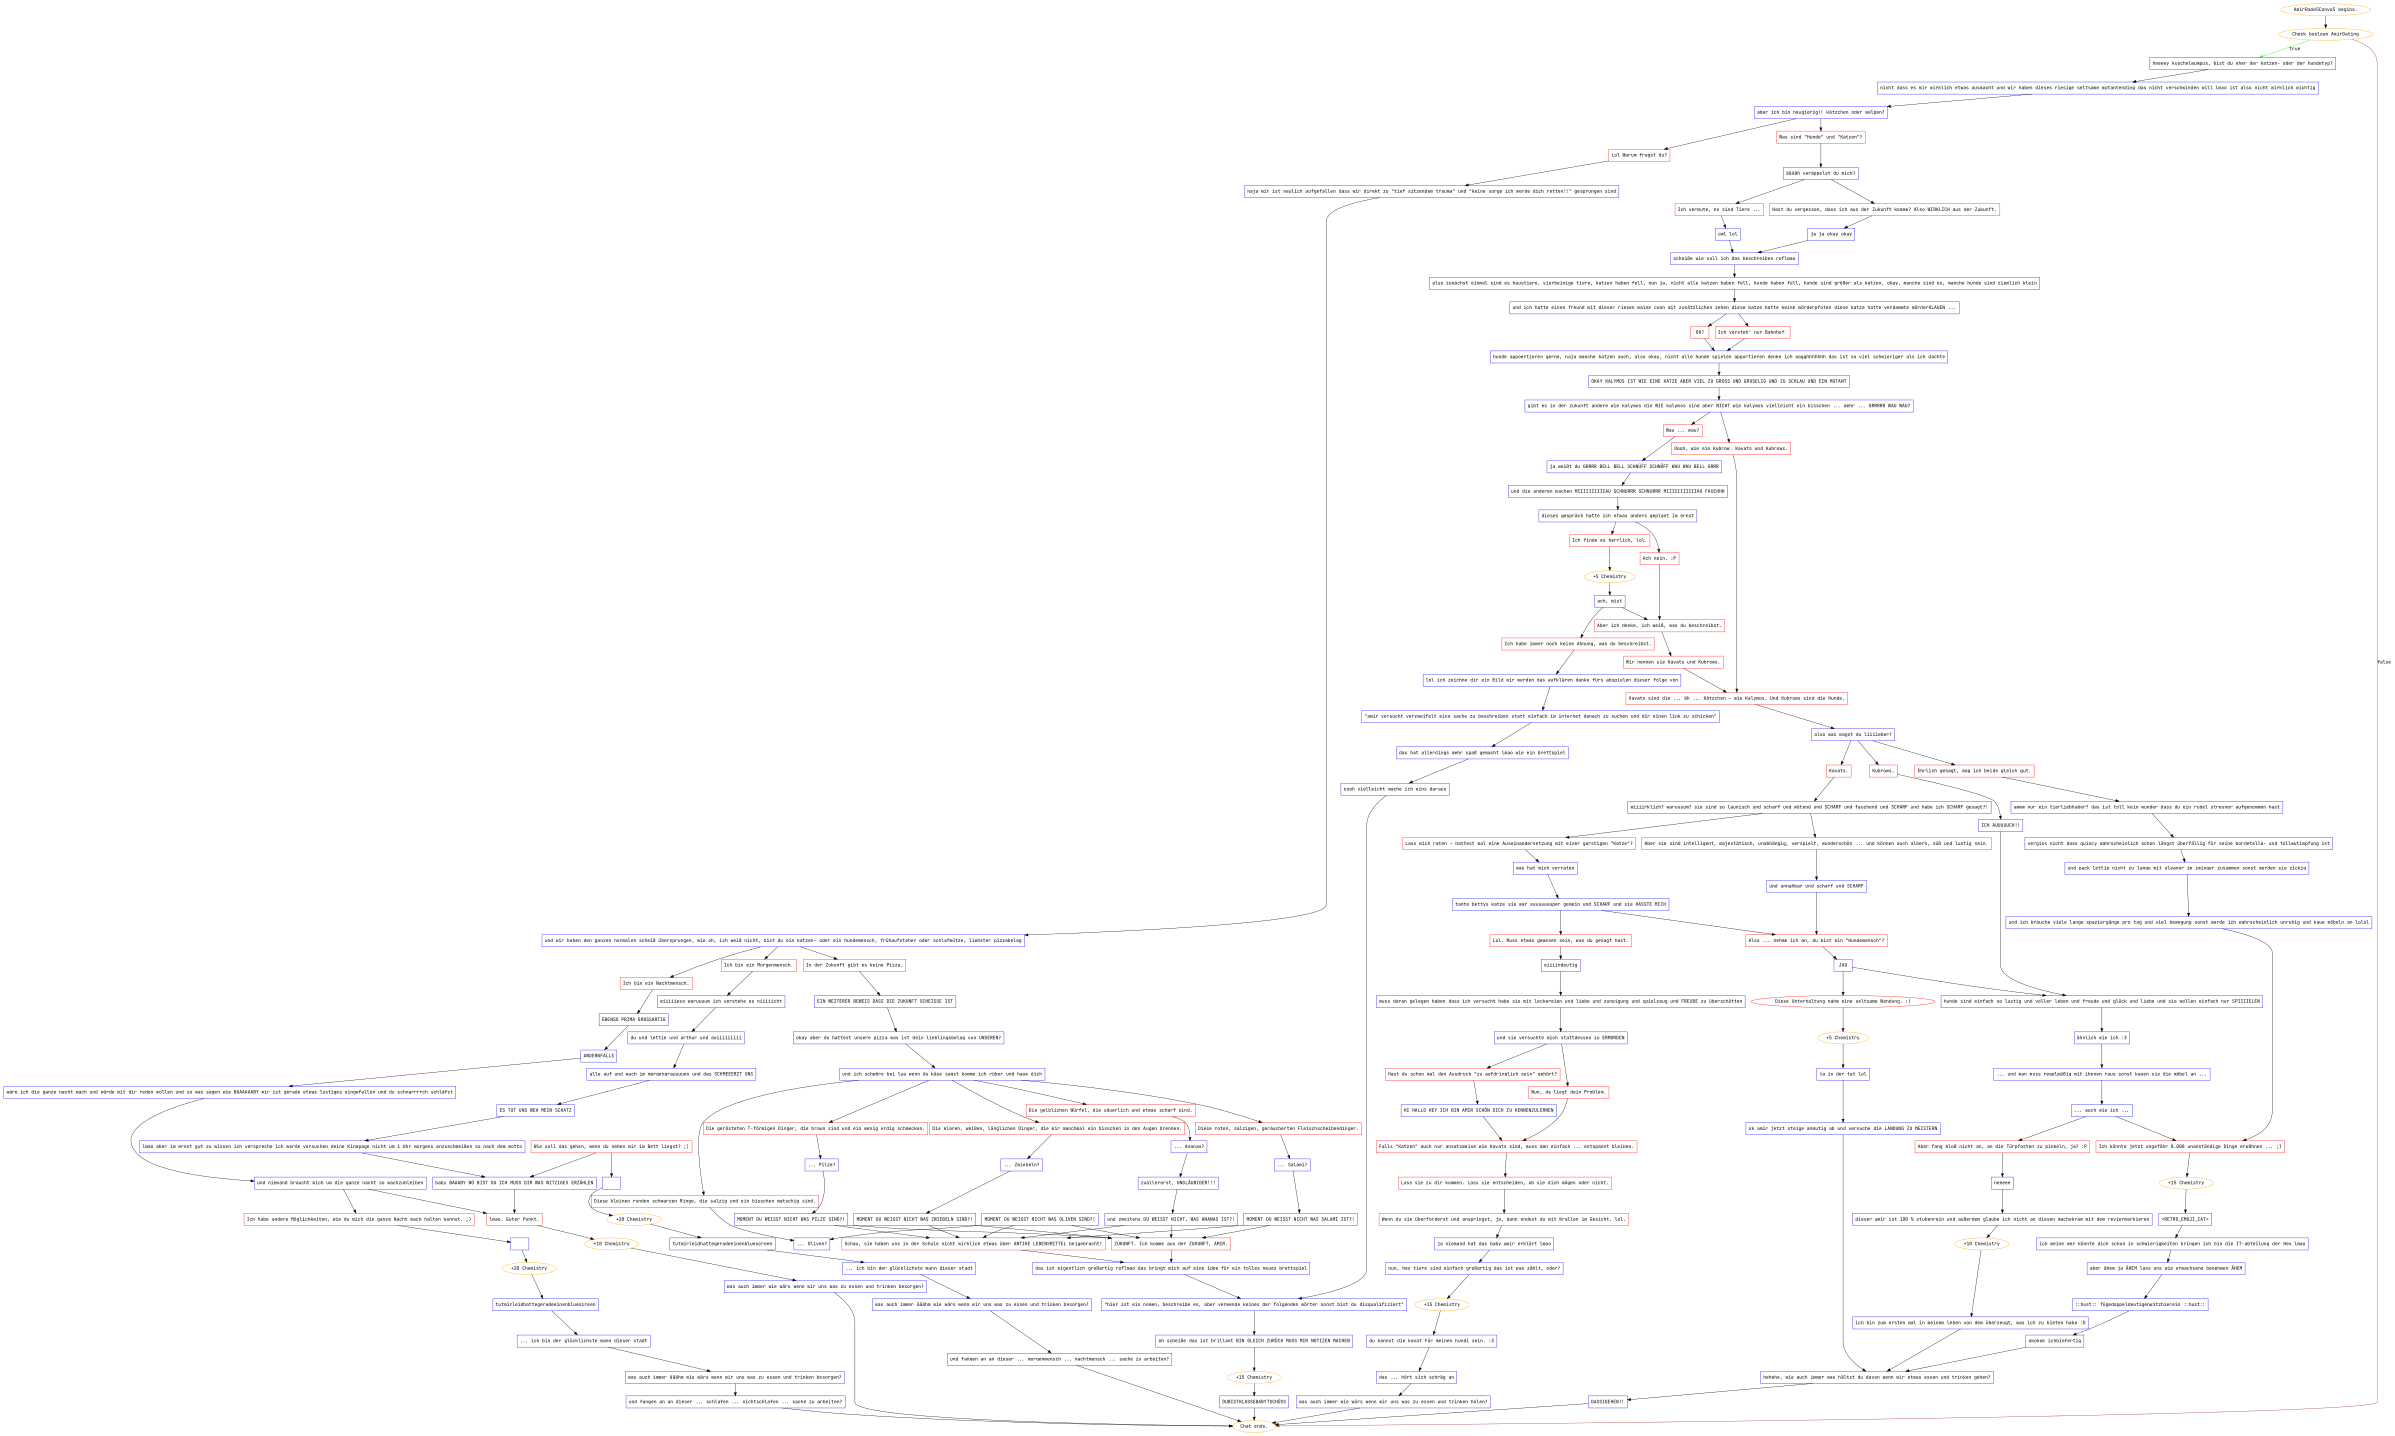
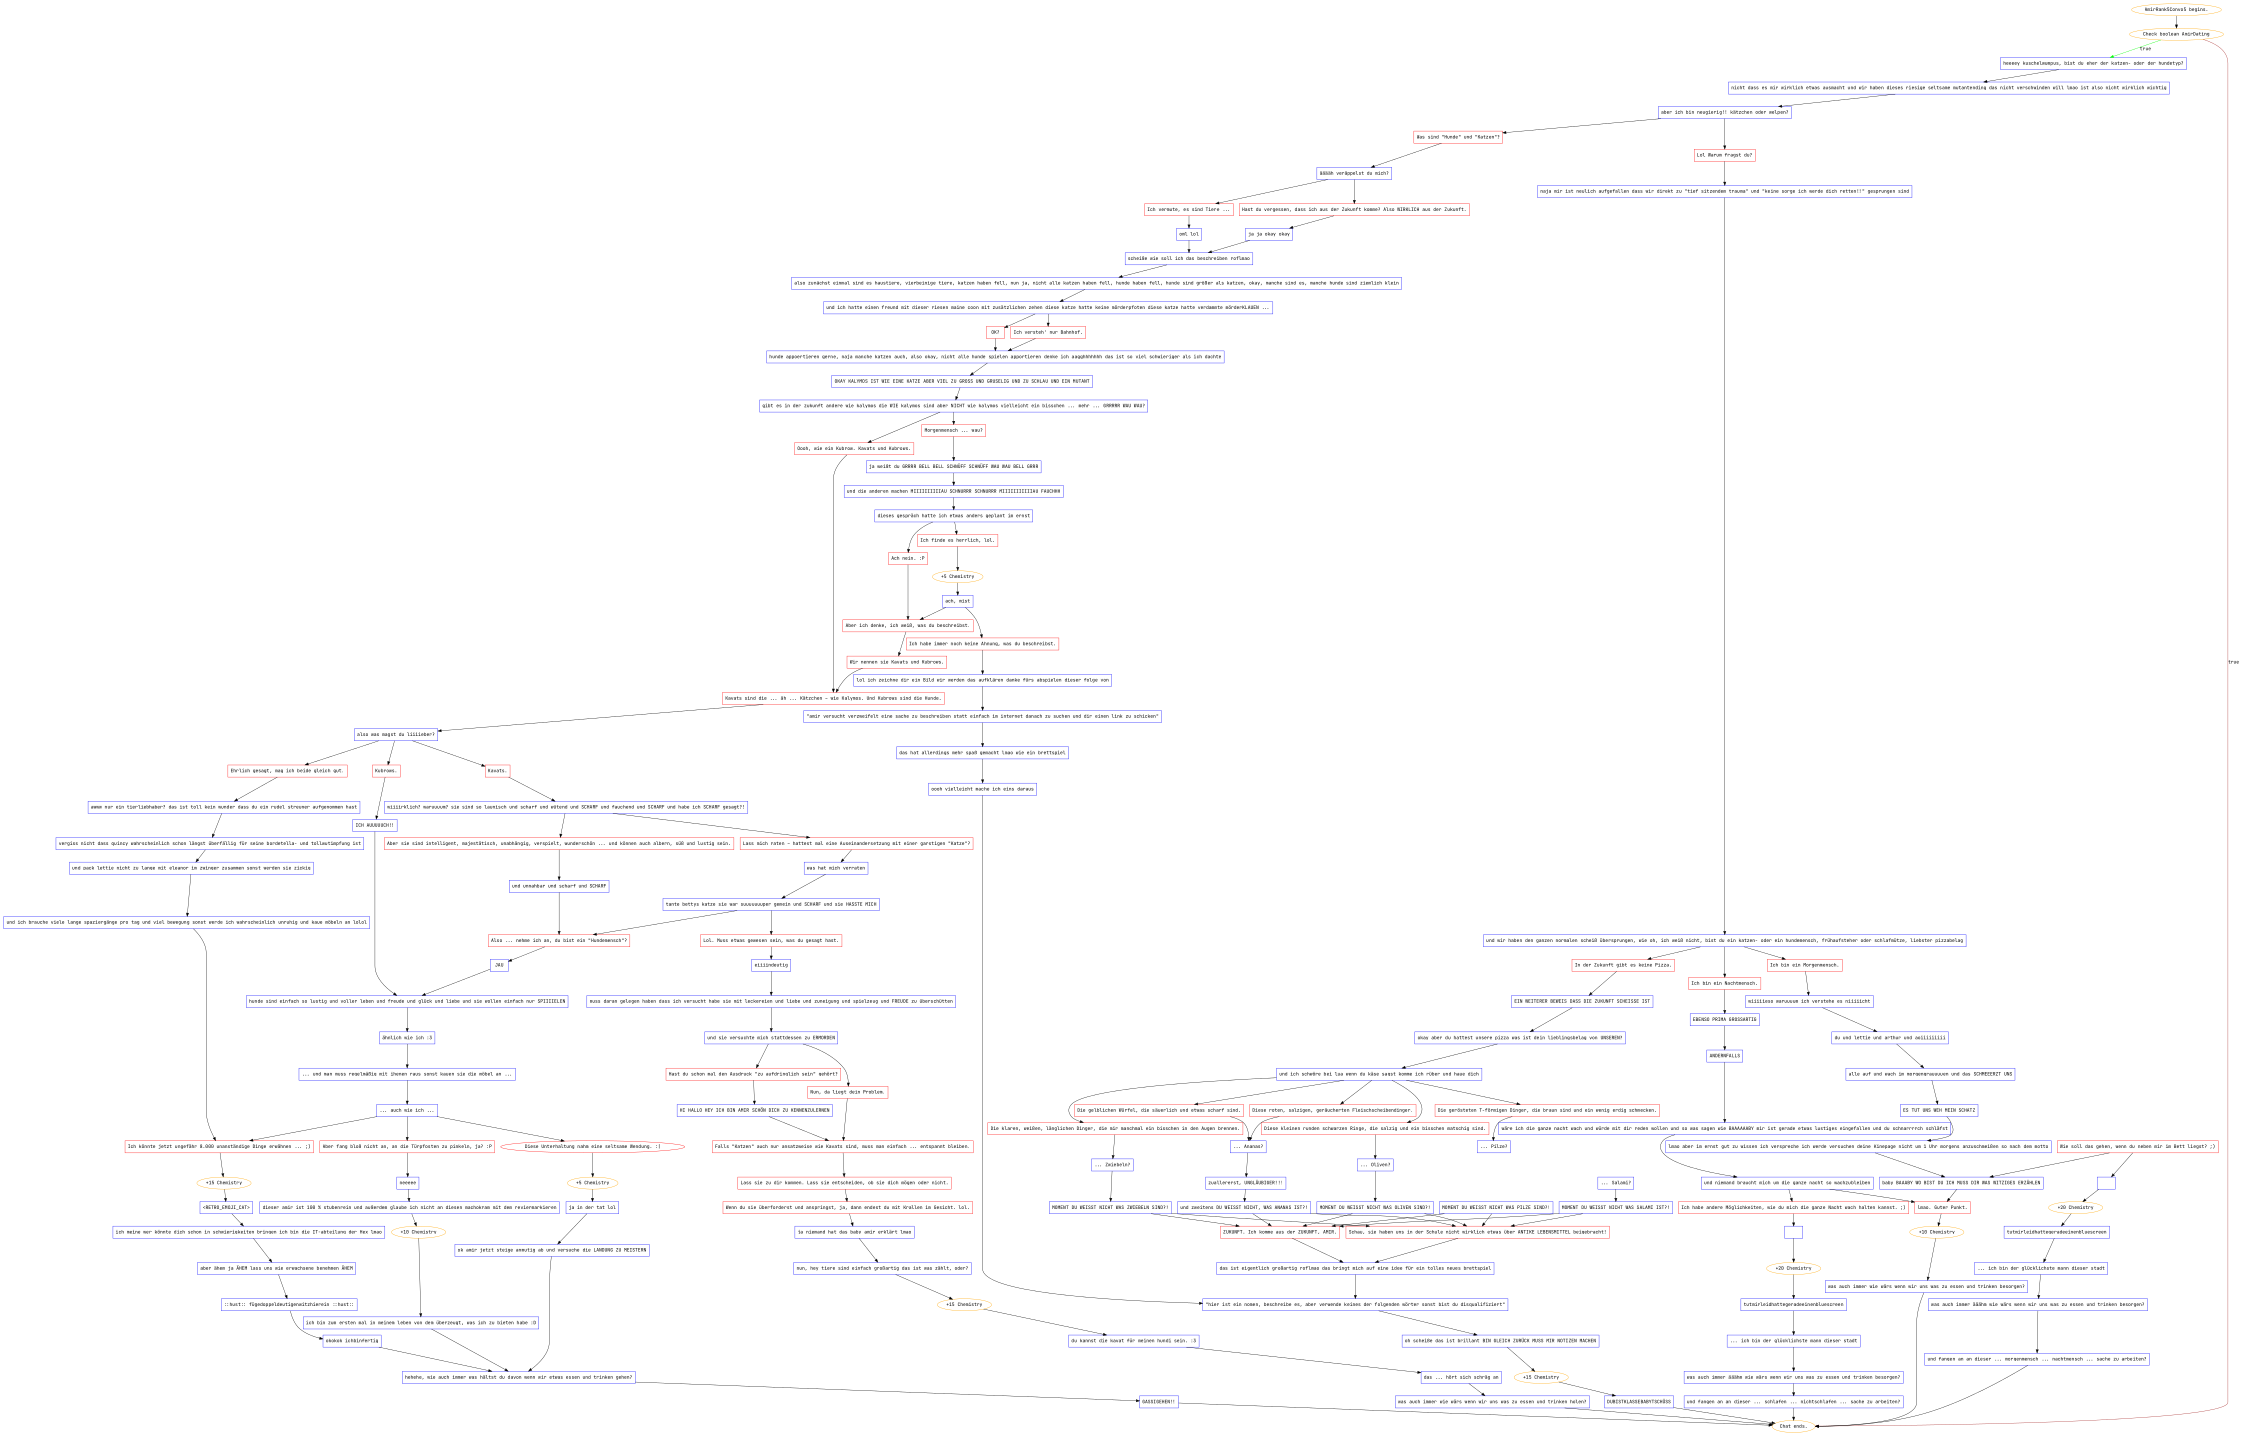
node "Wau ... wau?": label "Wau ... wau?" -> "Morgenmensch ... wau?"
edge "Check boolean AmirDating" -> "Chat ends.": label "false" -> "true"
edge "JAU" -> "Diese Unterhaltung nahm eine seltsame Wendung. :|": now "... auch wie ich ..." -> "Diese Unterhaltung nahm eine seltsame Wendung. :|"
edge "Diese roten, salzigen, geräucherten Fleischscheibendinger." -> "... Salami?": now "Diese roten, salzigen, geräucherten Fleischscheibendinger." -> "... Ananas?"
edge "... Pilze?" -> "MOMENT DU WEISST NICHT WAS PILZE SIND?!": removed
edge "MOMENT DU WEISST NICHT WAS OLIVEN SIND?!" -> "... Oliven?": reversed
